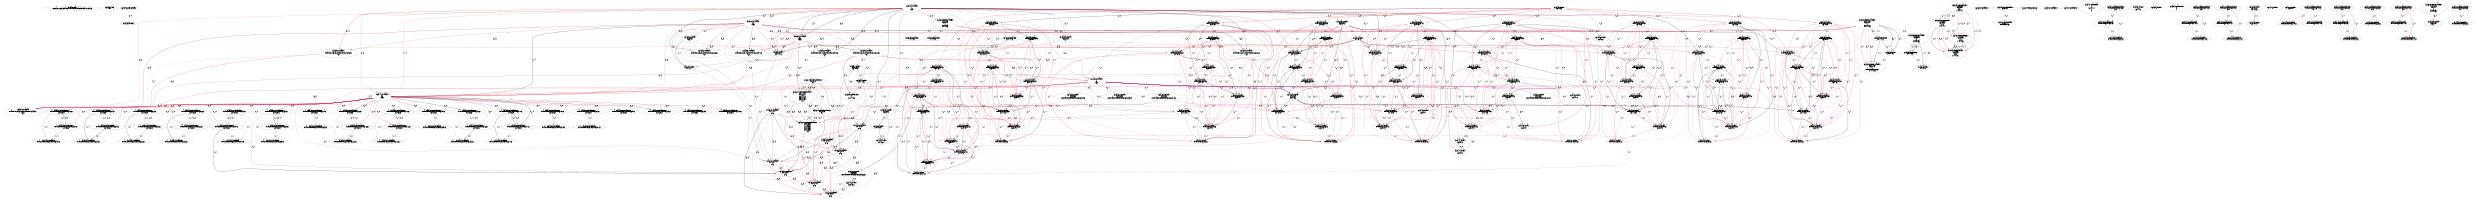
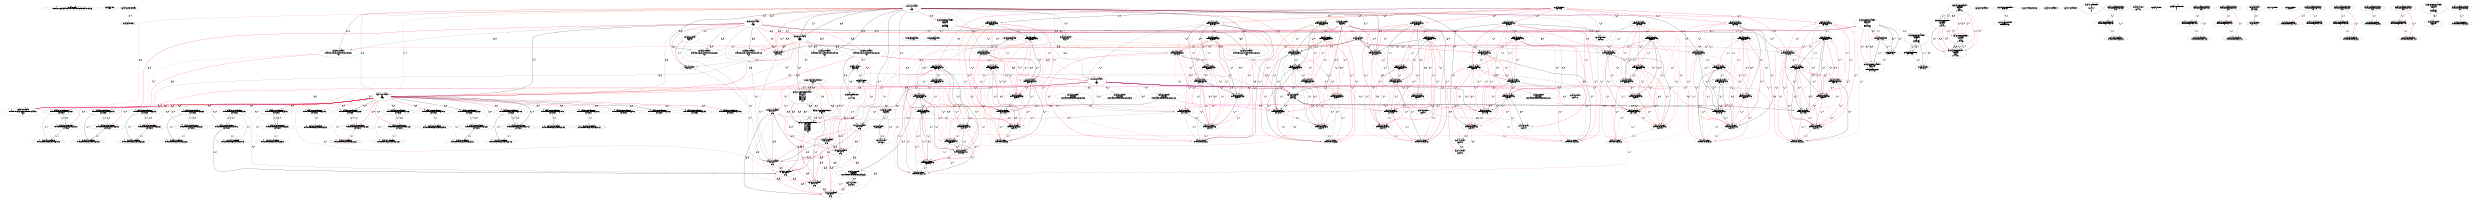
edge "268464433.lstrcatW 0 268500944" -> "268464692.lstrcatW retval_lstrlenW_33267_32 268497764": now "268464447.lstrcatW retval_lstrlenW_33267_32 268500948" -> "268464692.lstrcatW retval_lstrlenW_33267_32 268497764"
